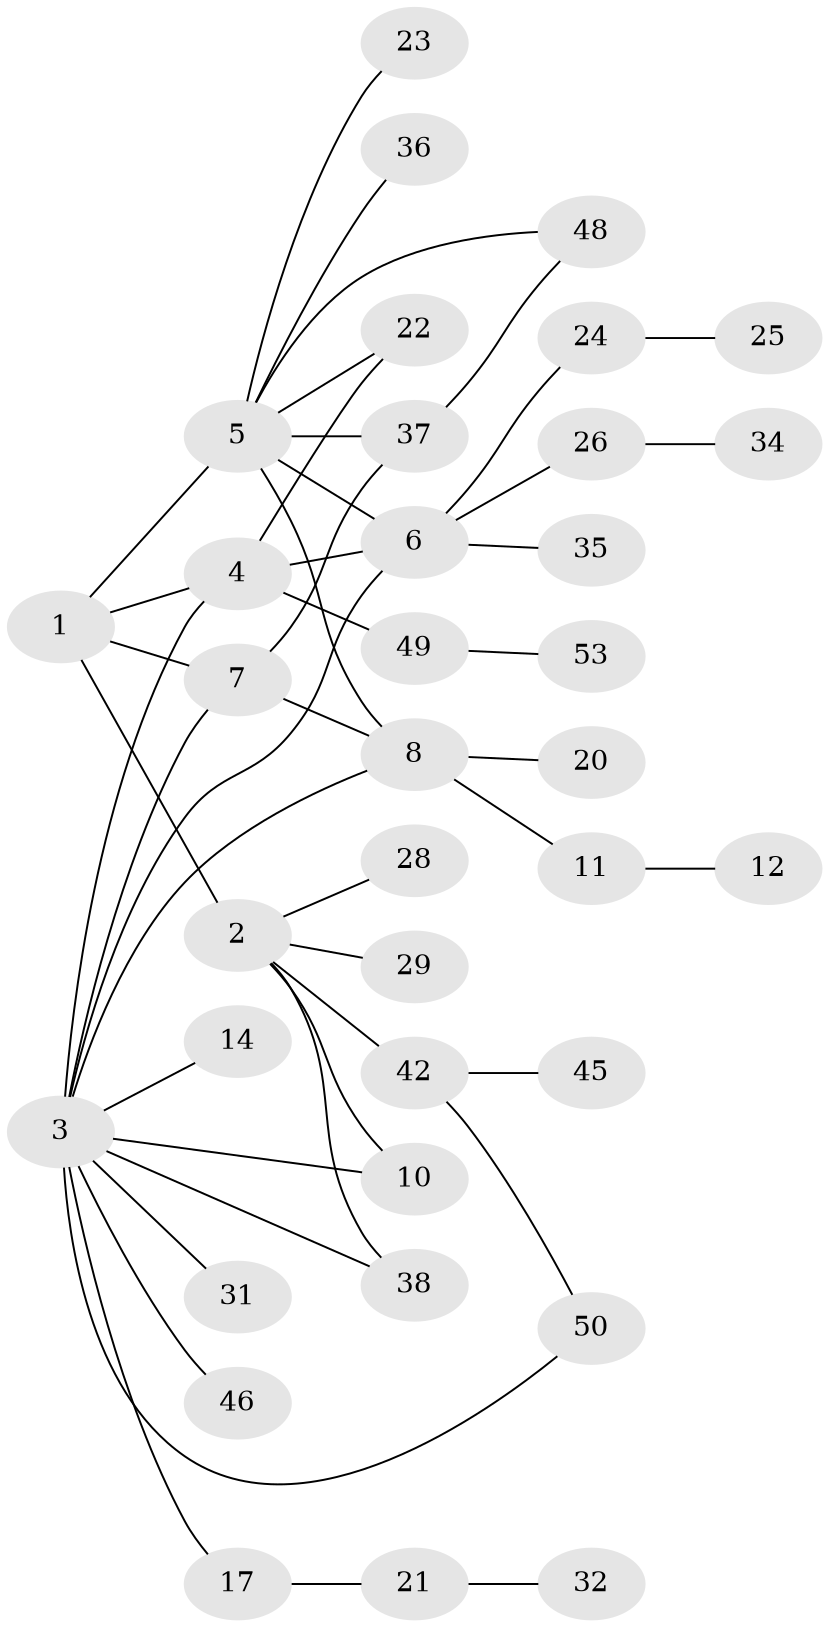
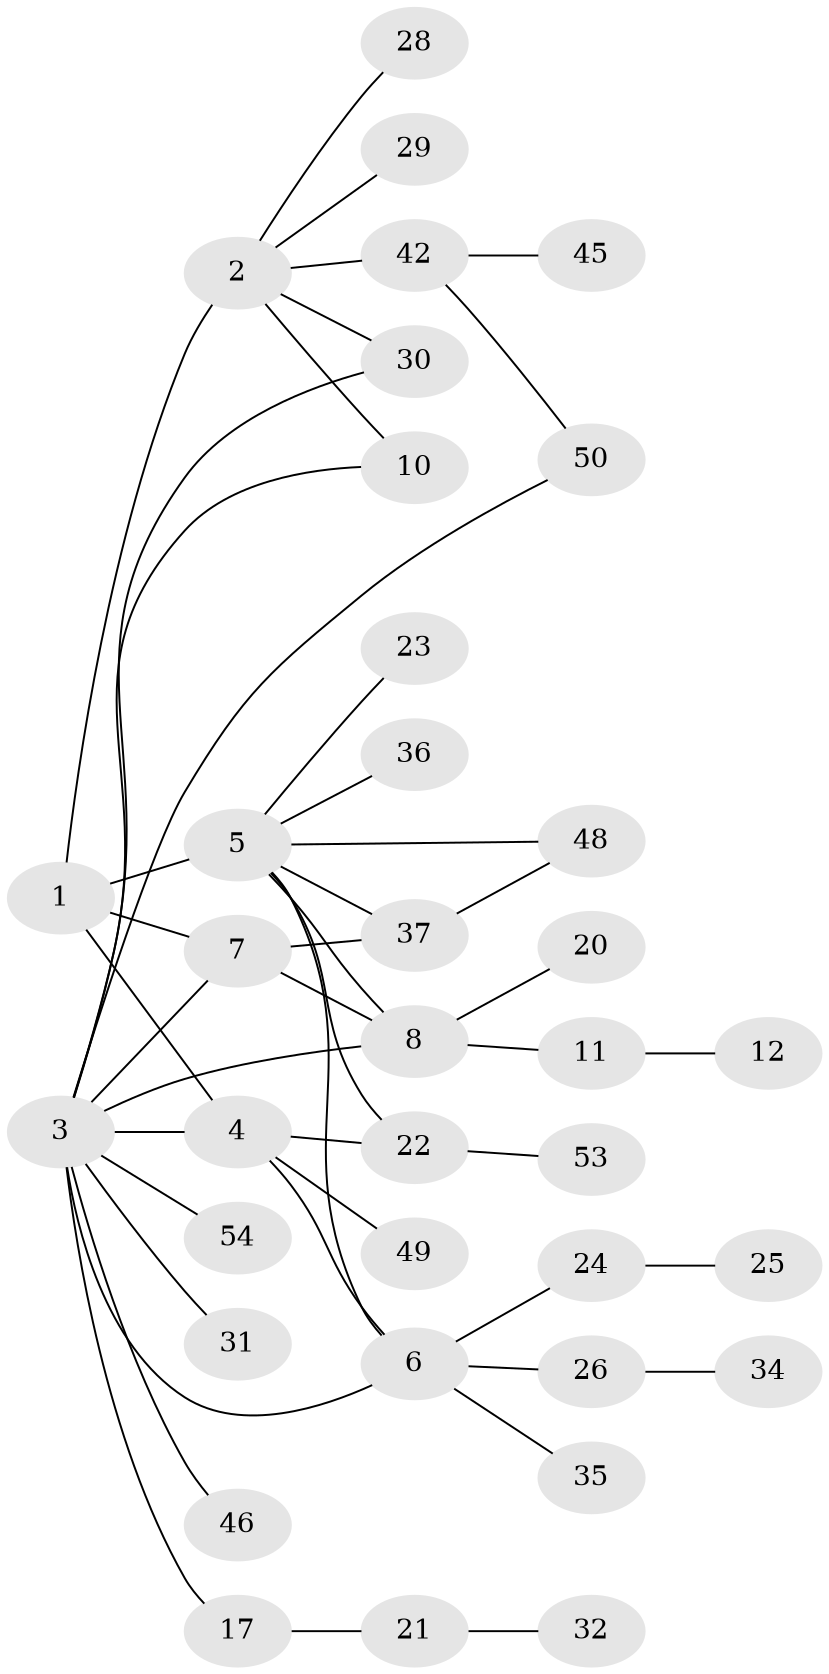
edge "49" -- "53": now "22" -- "53"
node "14": label "14" -> "54"
node "38": label "38" -> "30"
